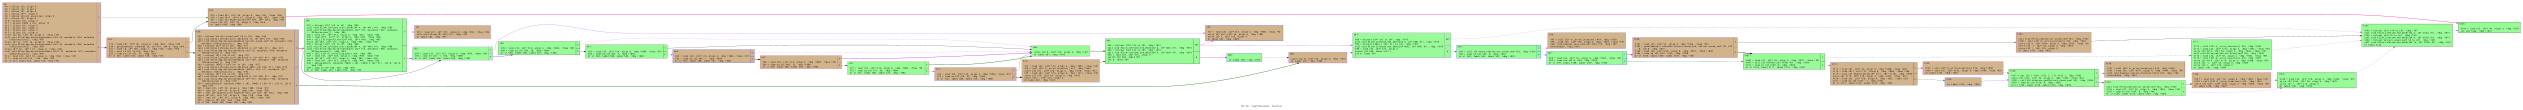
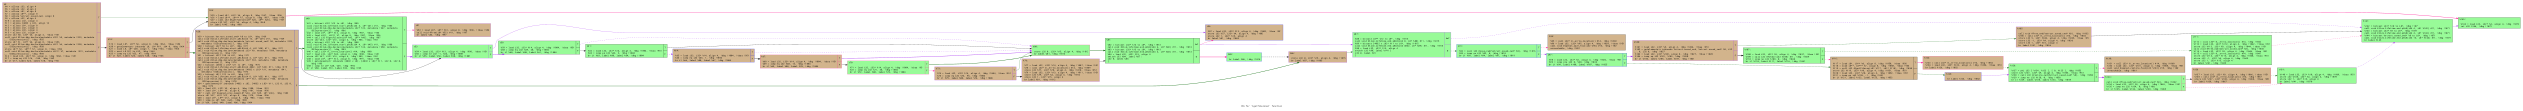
edge "%28:" -> "%40:": color deeppink -> darkgreen
edge "%97:" -> "%107:": now "%97:" -> "%116:"
